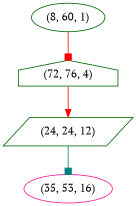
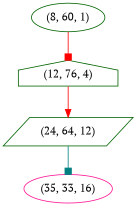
node "(72, 76, 4)": label "(72, 76, 4)" -> "(12, 76, 4)"
node "(24, 24, 12)": label "(24, 24, 12)" -> "(24, 64, 12)"
node "(35, 53, 16)": label "(35, 53, 16)" -> "(35, 33, 16)"
